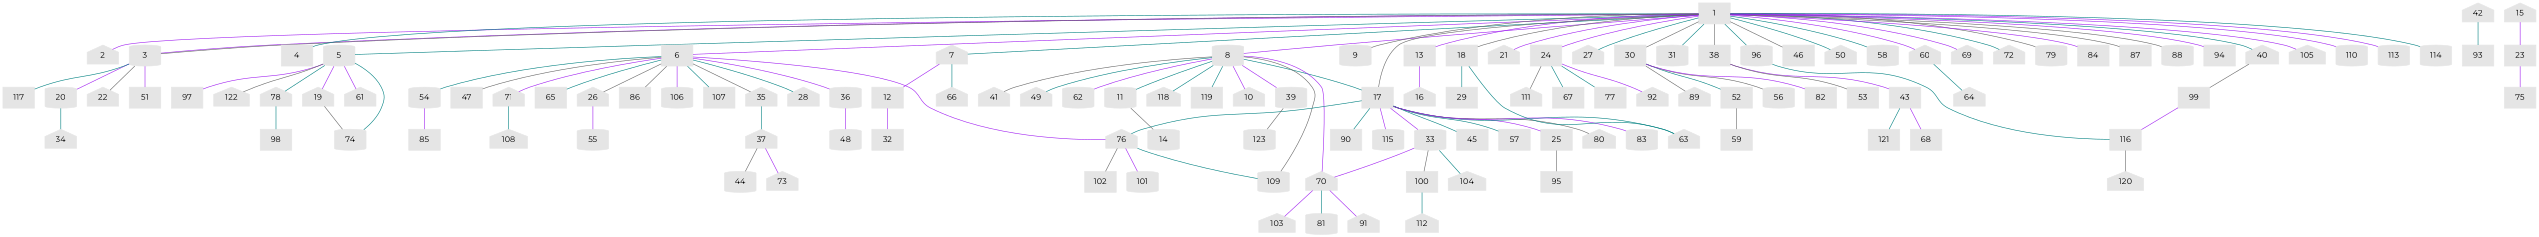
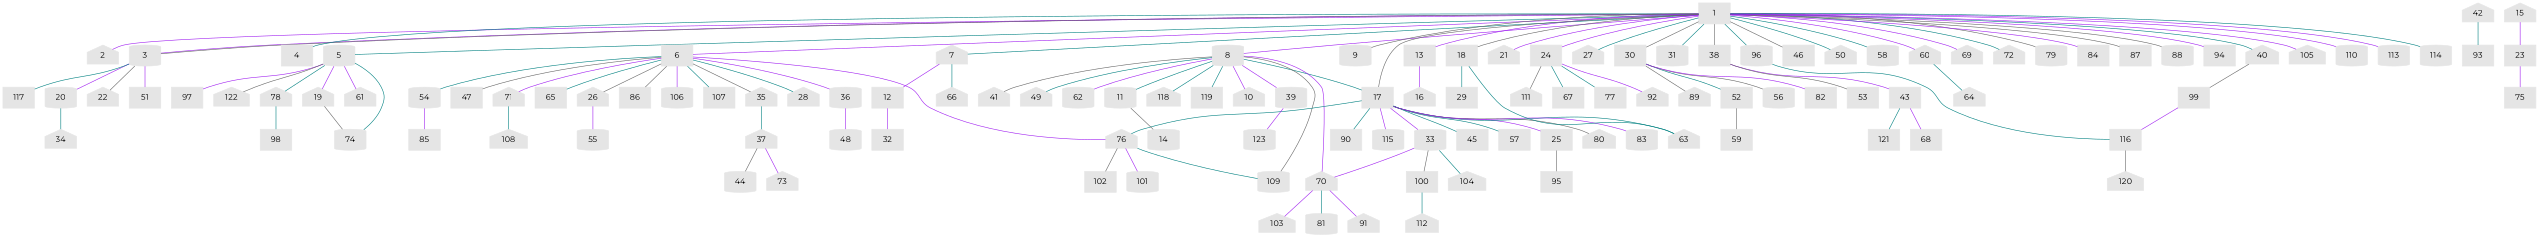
edge "39" -- "123": color gray40 -> purple
